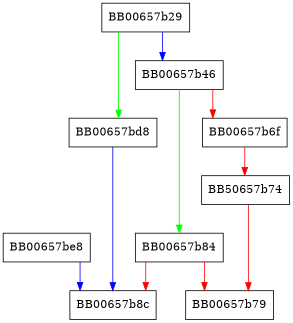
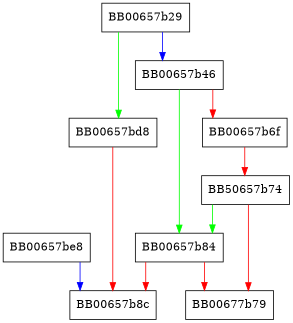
edge "BB00657bd8" -> "BB00657b8c": color blue -> red
edge "BB50657b74" -> "BB00657b84": added
node "BB00657b79": label "BB00657b79" -> "BB00677b79"
